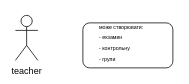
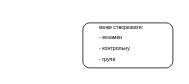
node "teacher": removed
